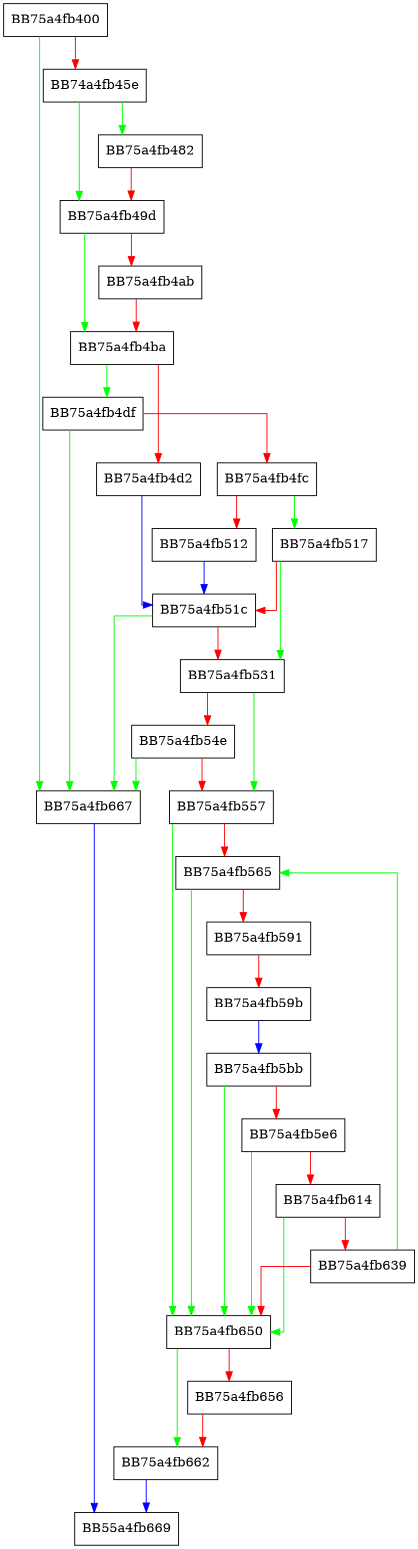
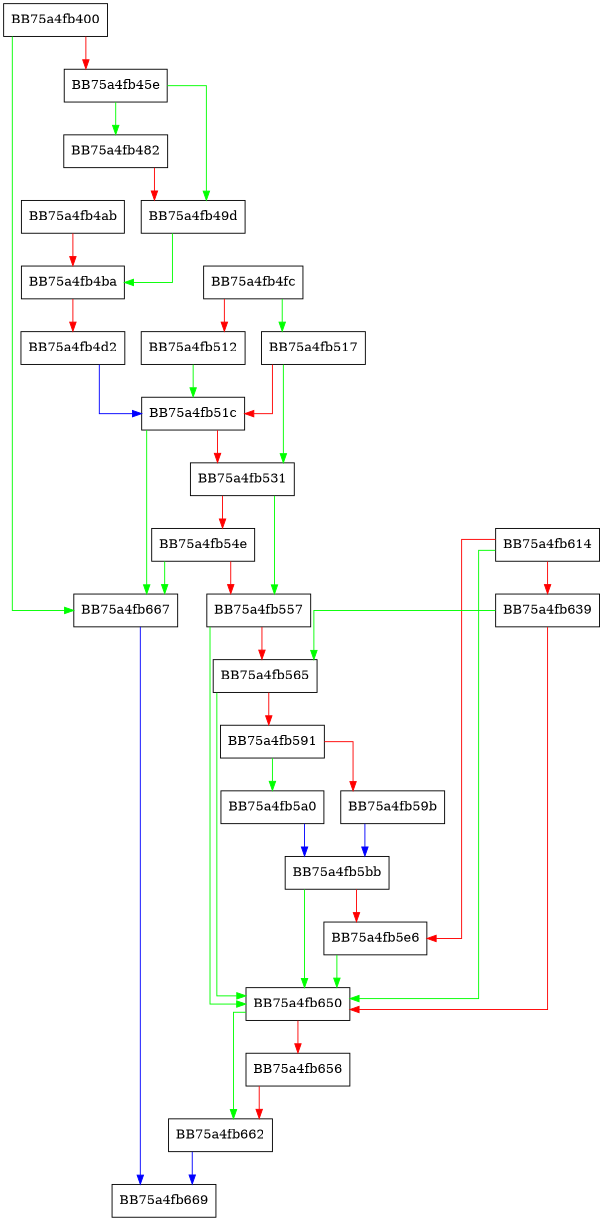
node "BB74a4fb45e": label "BB74a4fb45e" -> "BB75a4fb45e"
edge "BB75a4fb49d" -> "BB75a4fb4ab": removed
node "BB75a4fb4df": removed
edge "BB75a4fb512" -> "BB75a4fb51c": color blue -> green
node "BB75a4fb5a0": added
edge "BB75a4fb5e6" -> "BB75a4fb614": reversed
node "BB55a4fb669": label "BB55a4fb669" -> "BB75a4fb669"
